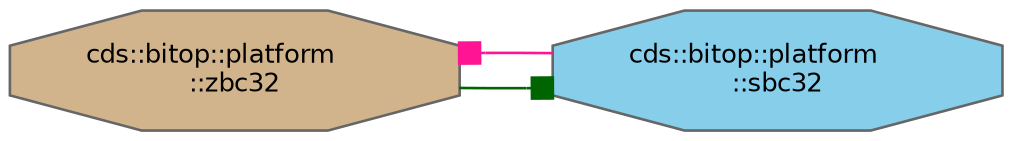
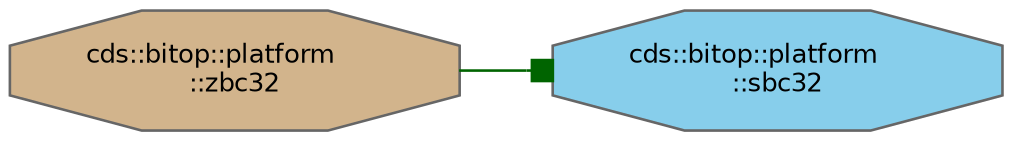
edge "cds::bitop::platform ::sbc32" -> "cds::bitop::platform ::zbc32": removed
